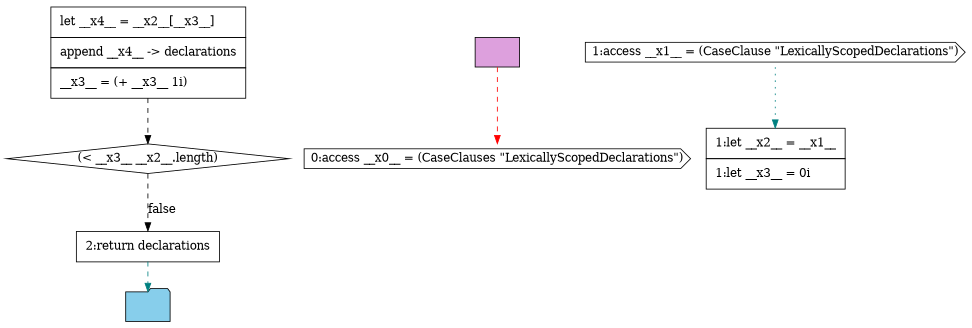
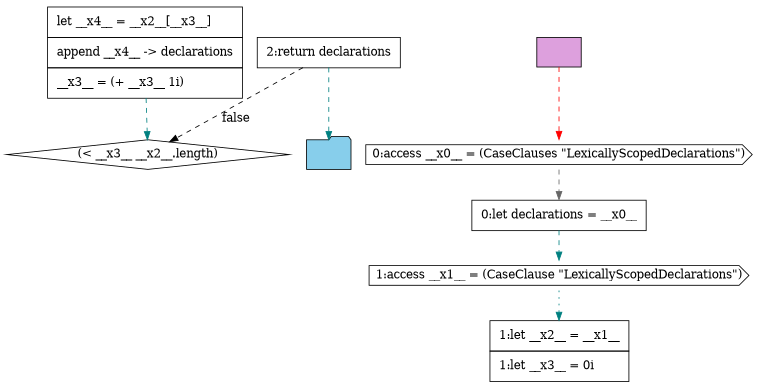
edge "let __x4__ = __x2__[__x3__]" -> "(< __x3__ __x2__.length)": color black -> teal
edge "(< __x3__ __x2__.length)" -> "2:return declarations": reversed
node "0:let declarations = __x0__": added
